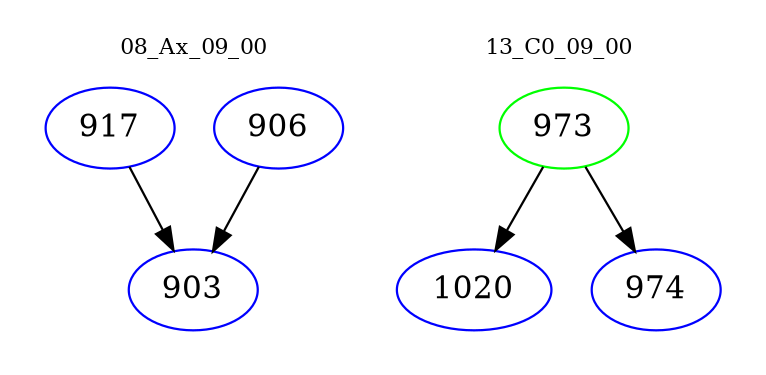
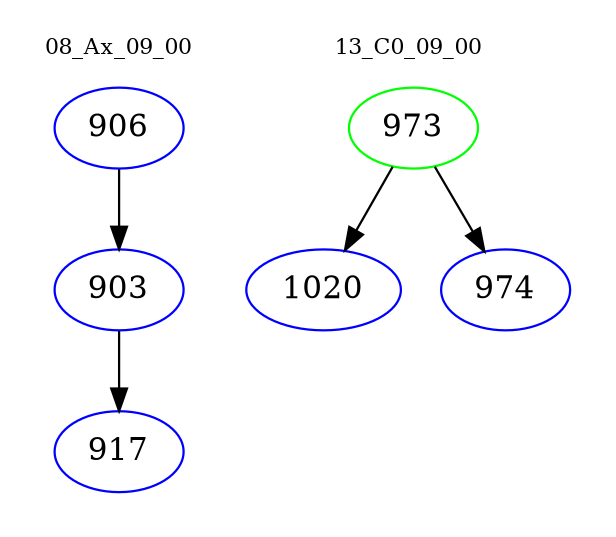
edge "917" -> "903": reversed
